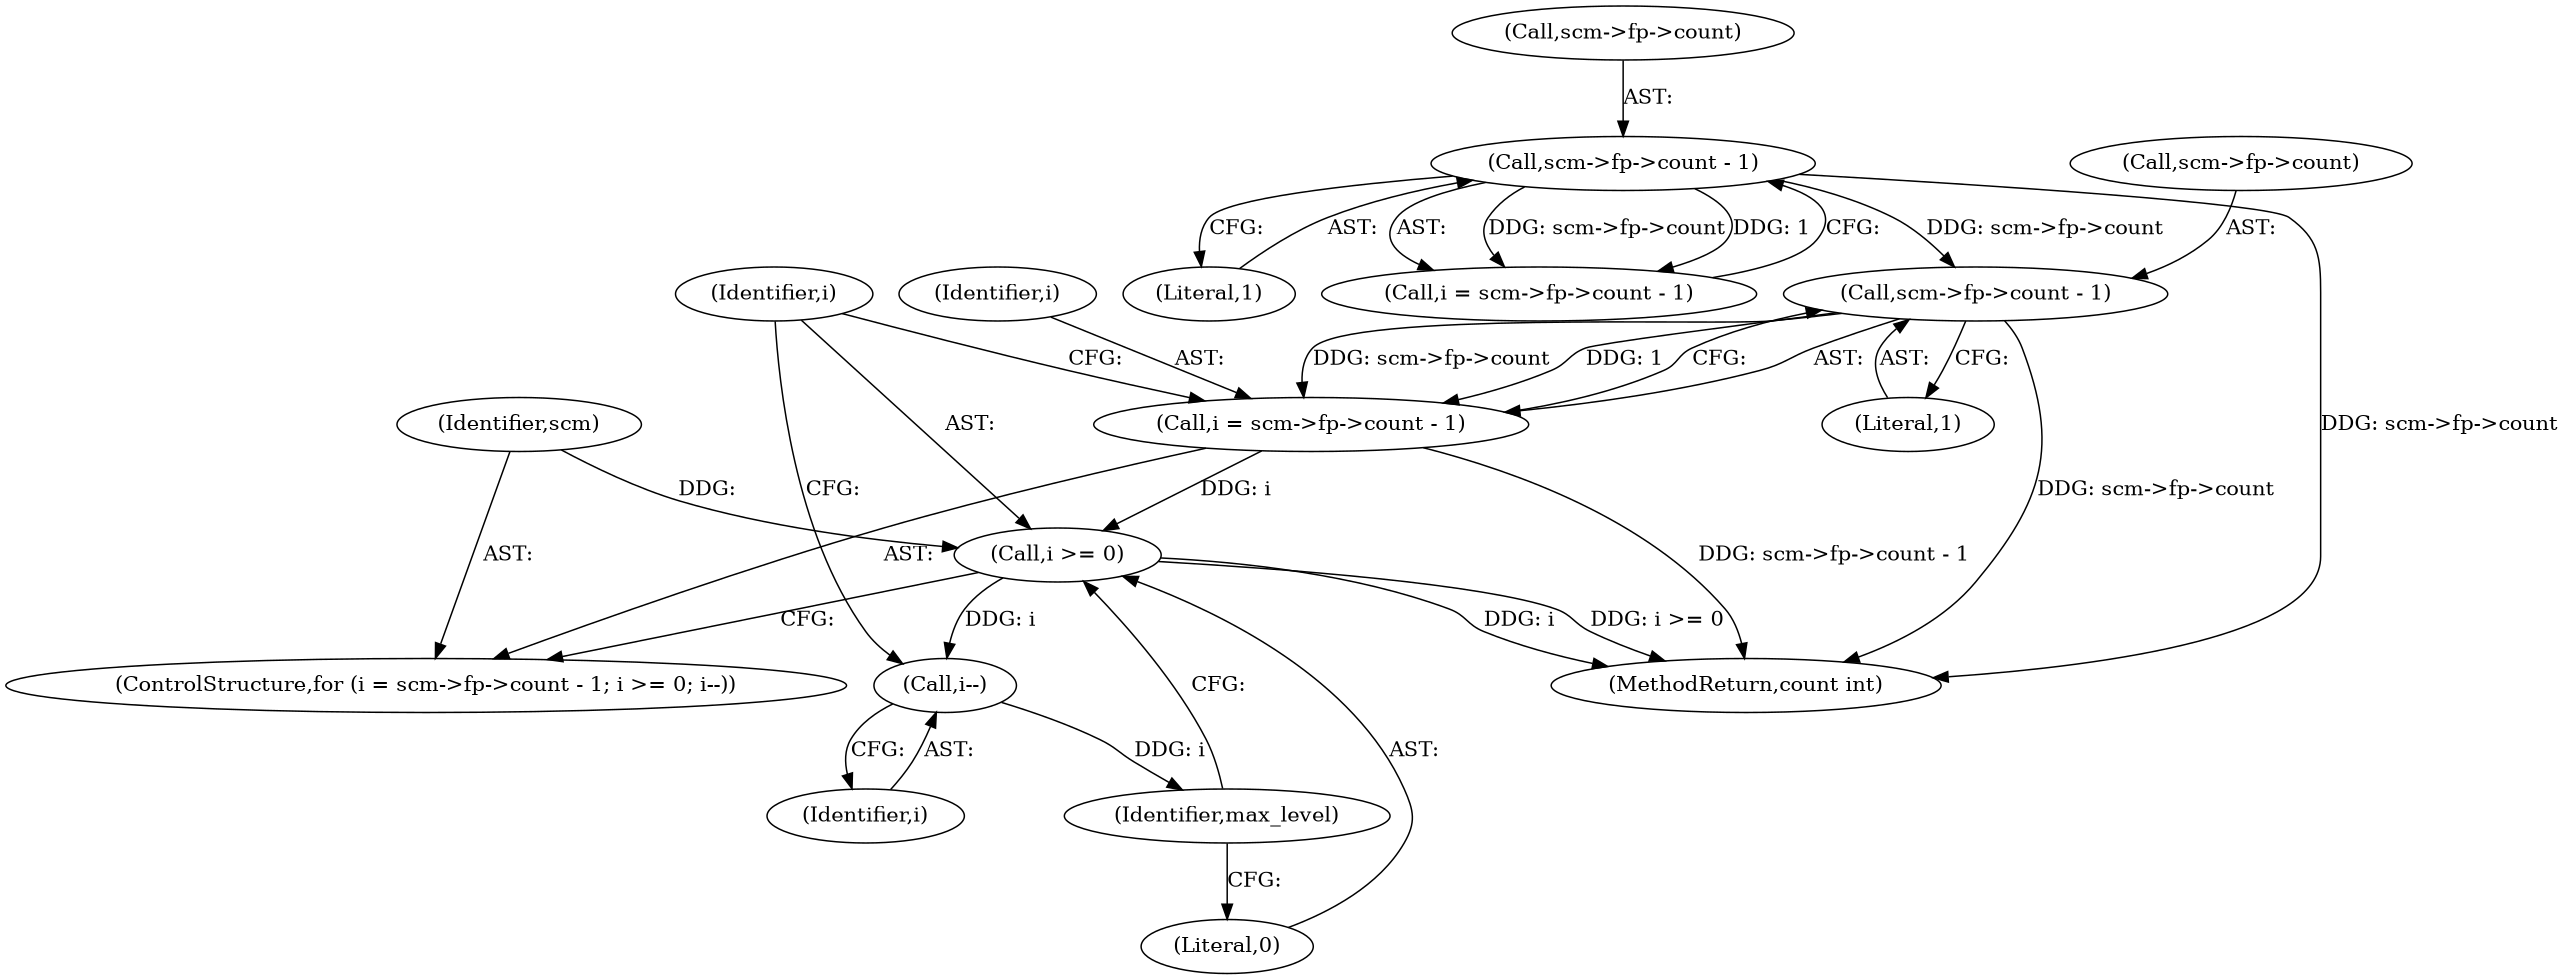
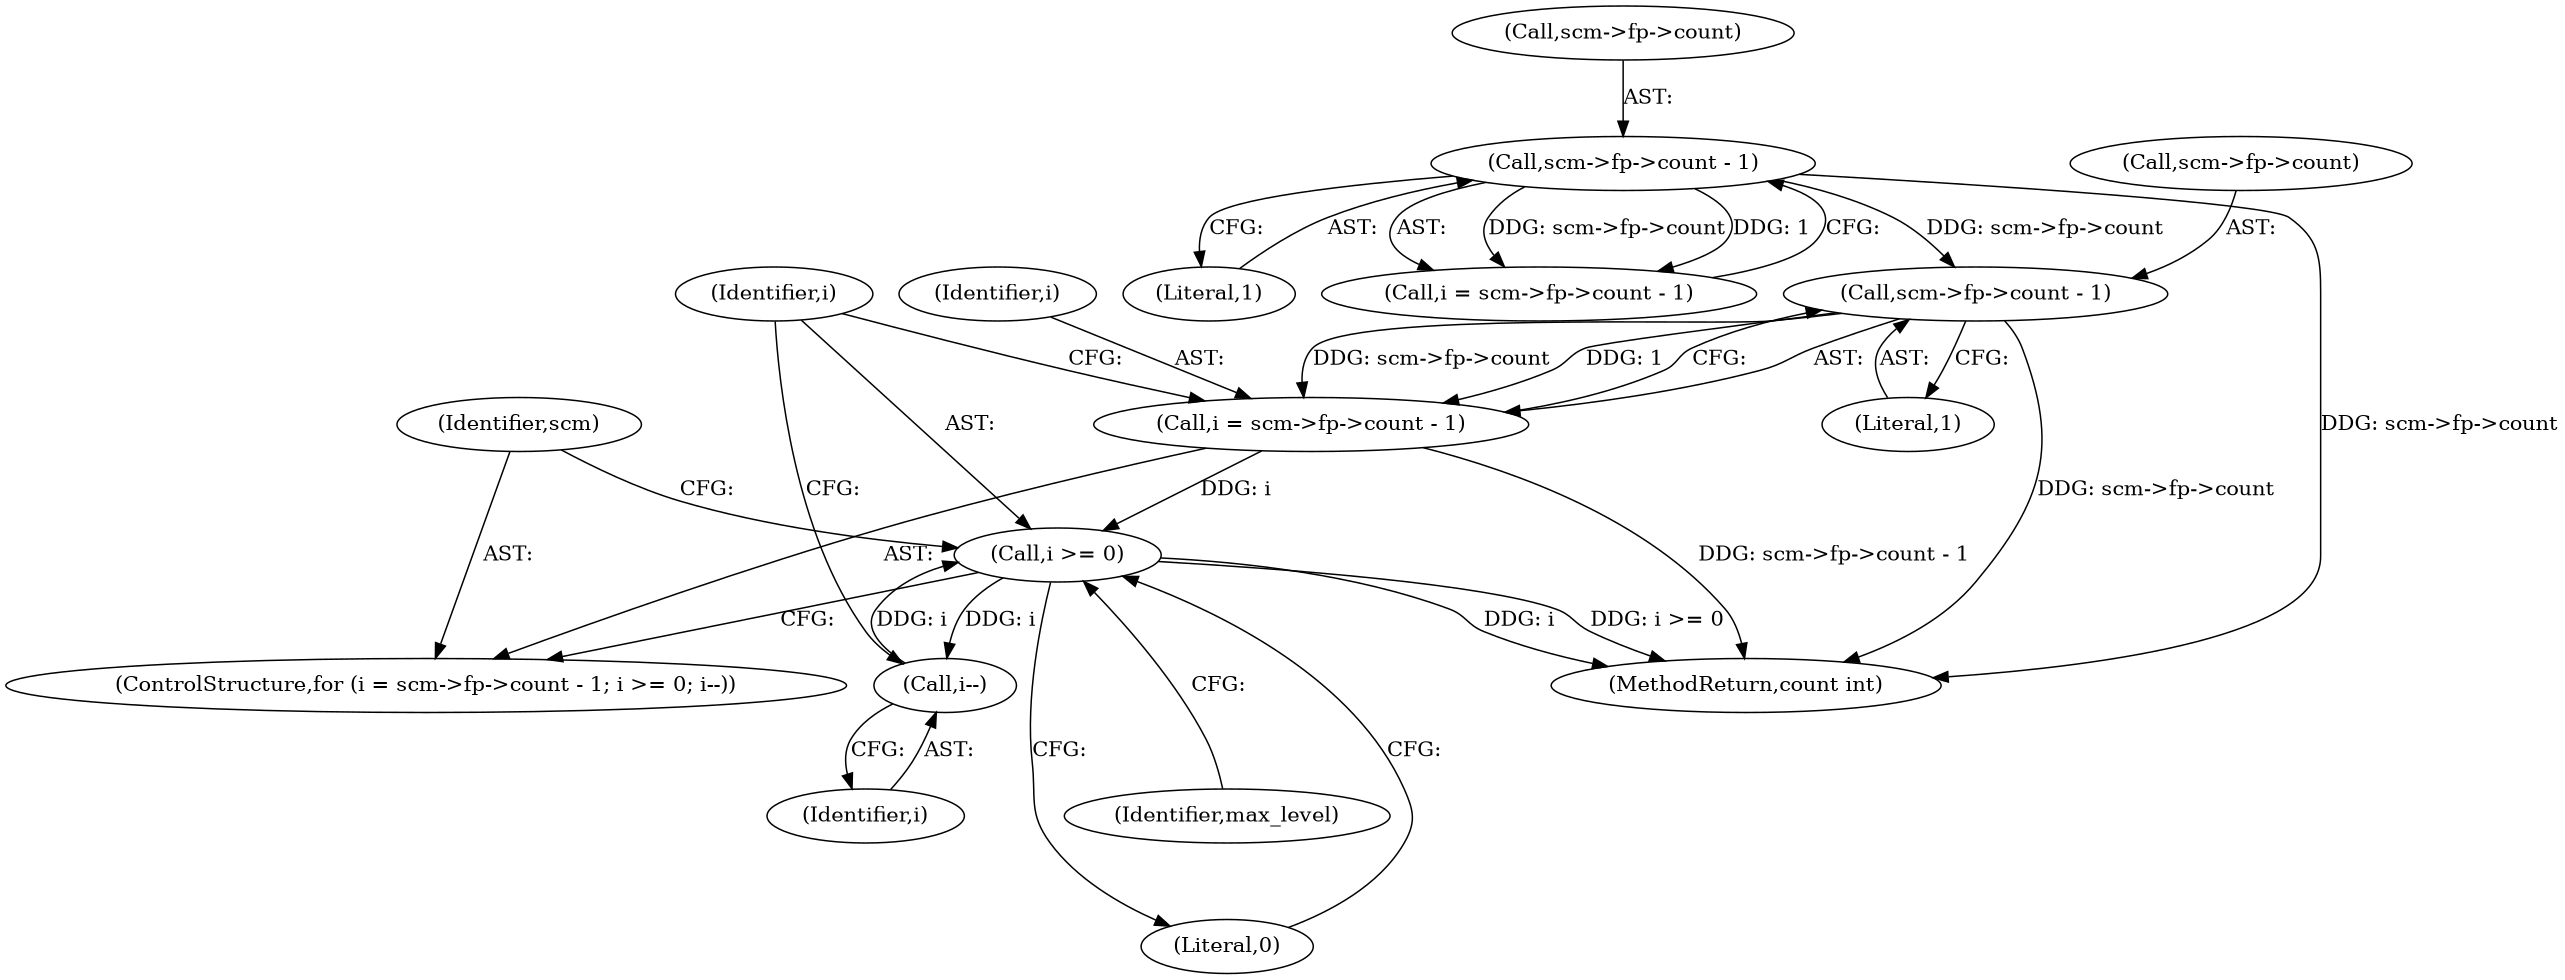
edge "(Identifier,scm)" -> "(Call,i >= 0)": label "DDG: " -> "CFG: "
edge "(Call,i--)" -> "(Identifier,max_level)": now "(Call,i--)" -> "(Call,i >= 0)"
edge "(Literal,0)" -> "(Call,i >= 0)": label "AST: " -> "CFG: "
edge "(Identifier,max_level)" -> "(Literal,0)": now "(Call,i >= 0)" -> "(Literal,0)"
